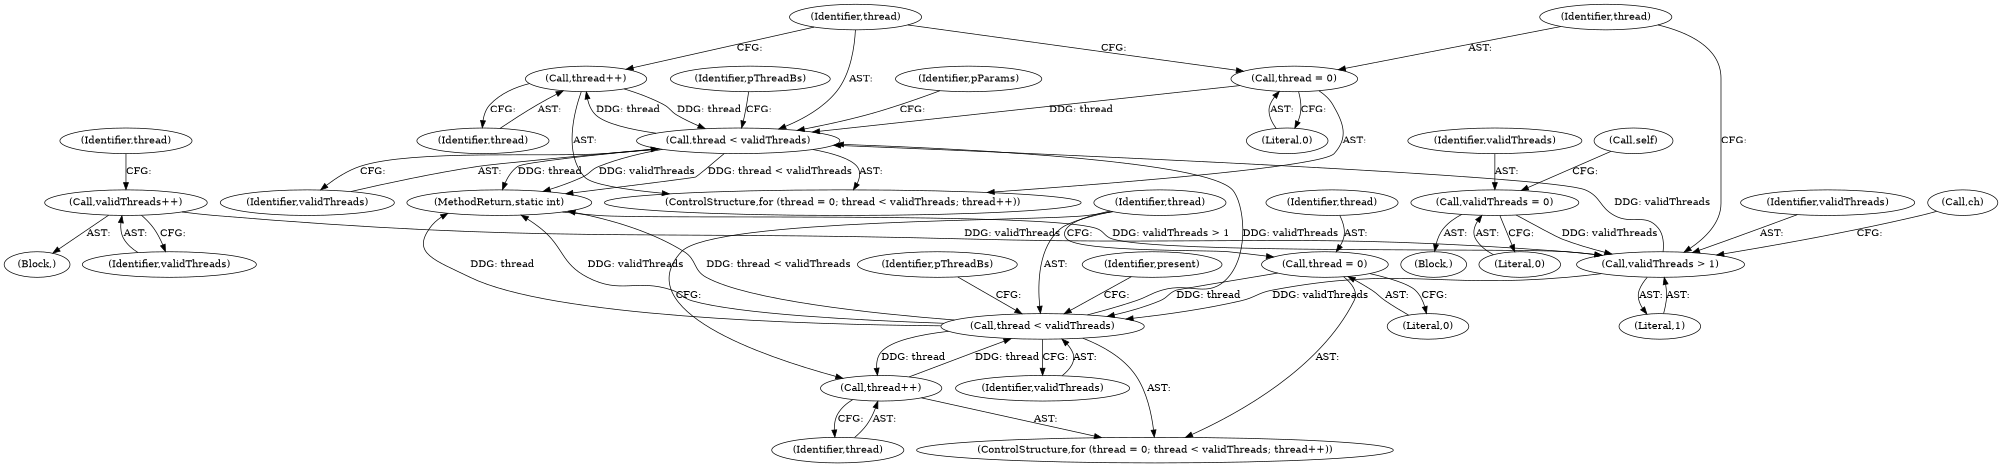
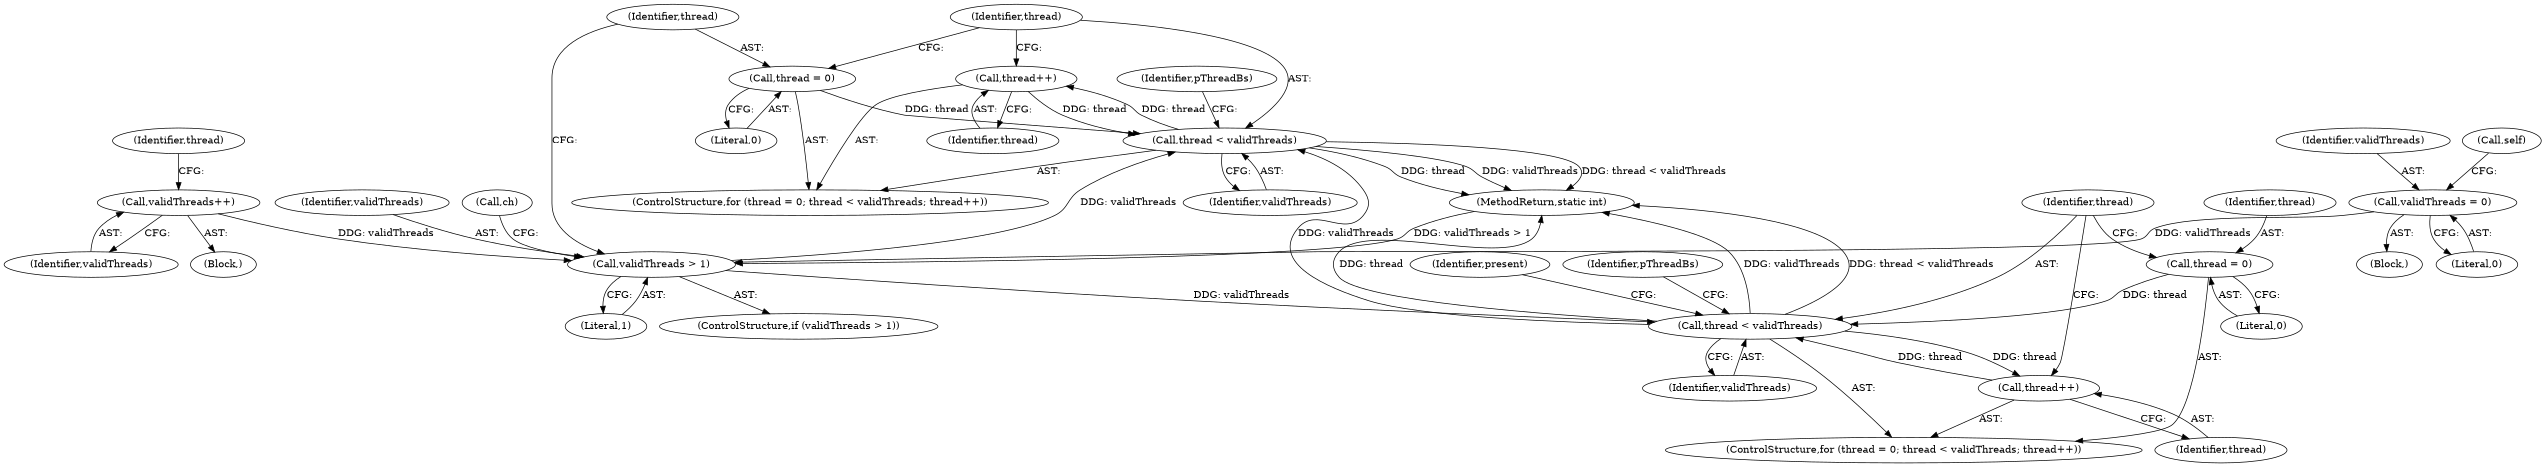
node "(Identifier,pParams)": removed
edge "(Call,validThreads > 1)" -> "(Literal,1)": label "AST: " -> "CFG: "
node "(ControlStructure,if (validThreads > 1))": added
